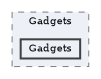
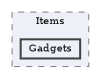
cluster "Gadgets": label "Gadgets" -> "Items"
